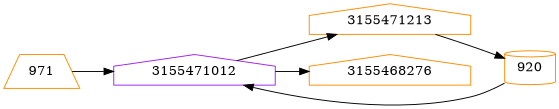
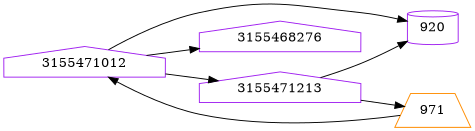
node "3155471213": color darkorange -> purple
node "920": color darkorange -> purple
node "3155468276": color darkorange -> purple
edge "3155471213" -> "971": added
edge "920" -> "3155471012": reversed
